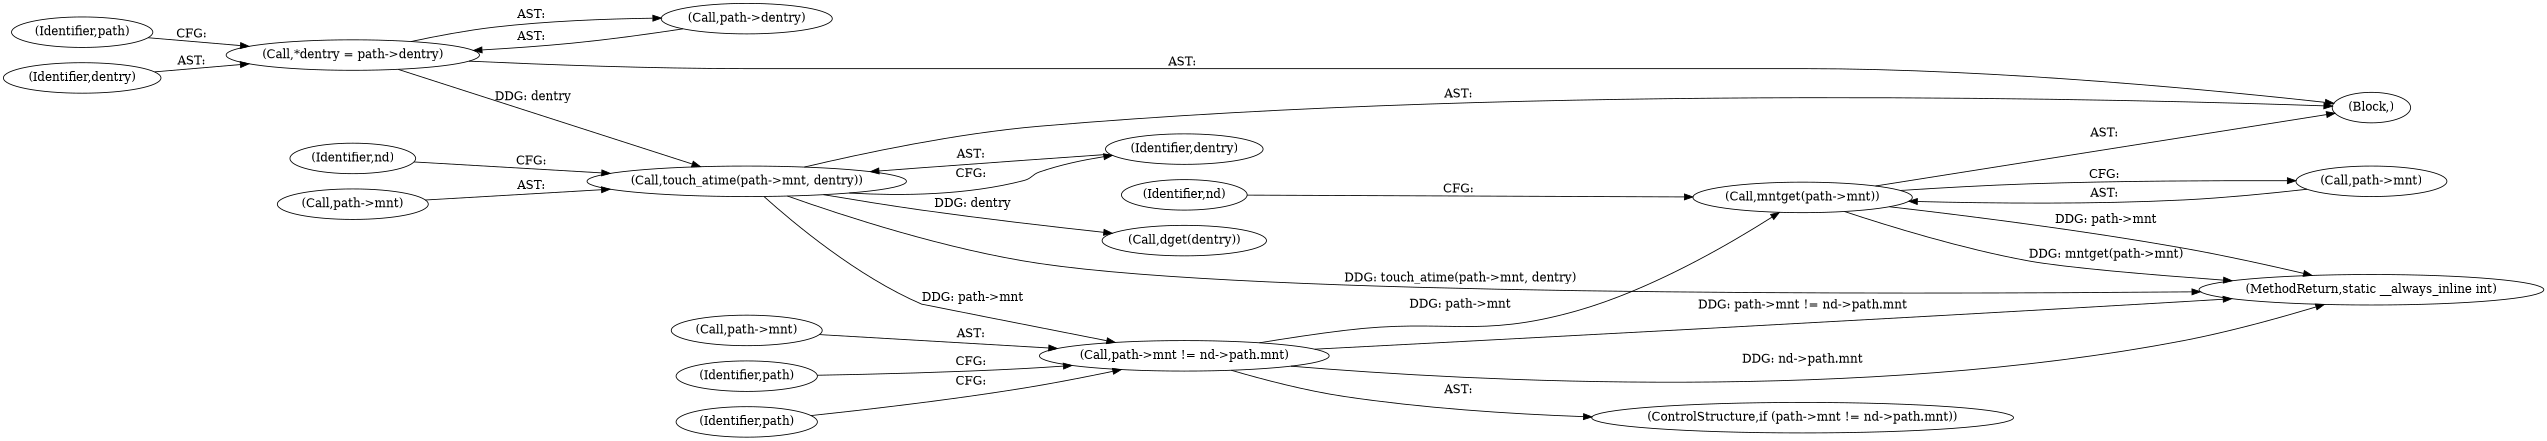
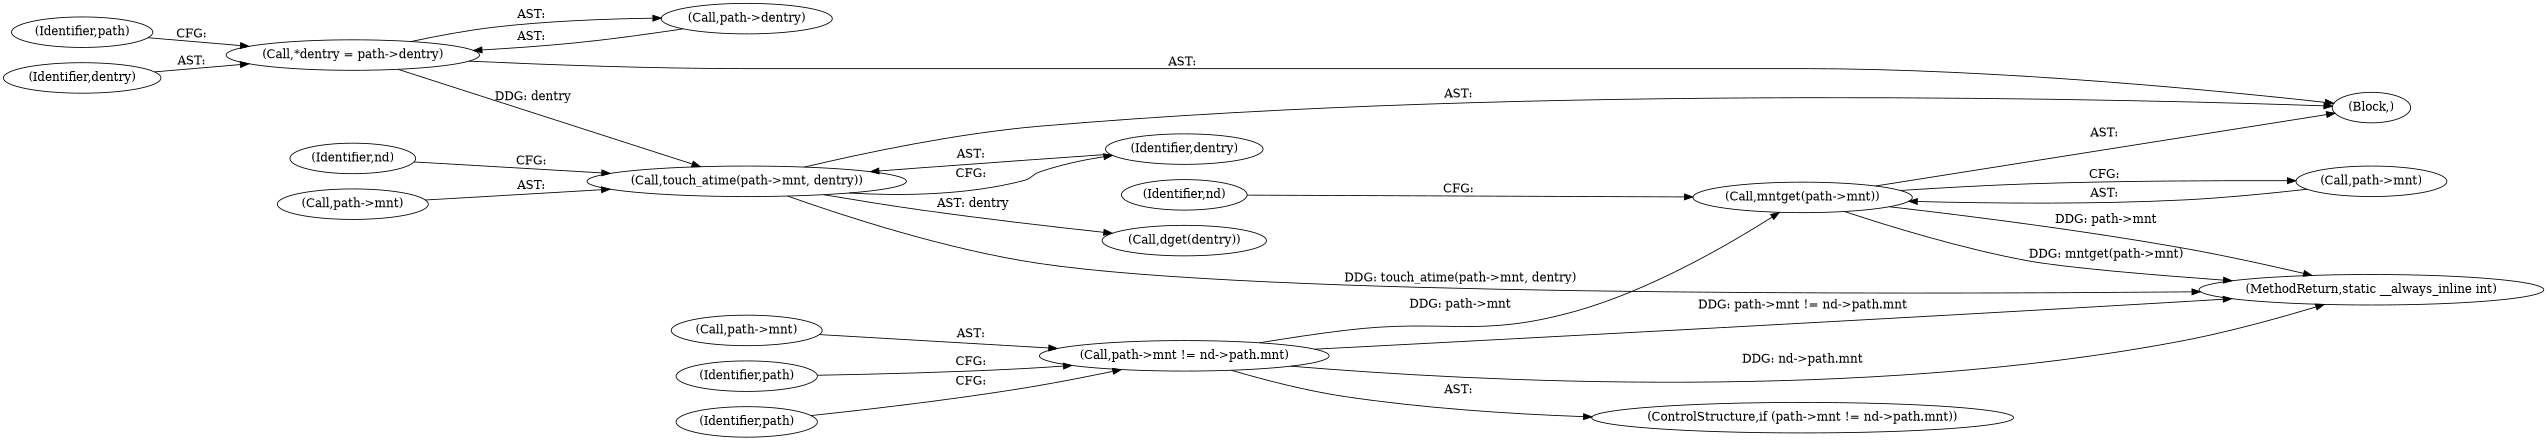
edge "(Call,touch_atime(path->mnt, dentry))" -> "(Call,dget(dentry))": label "DDG: dentry" -> "AST: dentry"
edge "(Call,touch_atime(path->mnt, dentry))" -> "(Call,path->mnt != nd->path.mnt)": removed, label "DDG: path->mnt"
